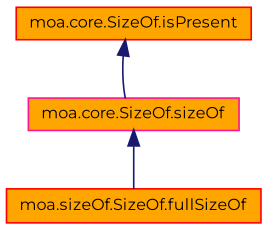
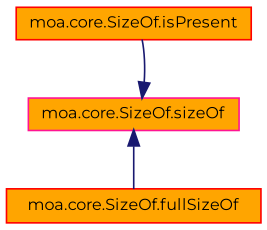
edge "moa.core.SizeOf.sizeOf" -> "moa.core.SizeOf.isPresent": reversed
node "moa.sizeOf.SizeOf.fullSizeOf": label "moa.sizeOf.SizeOf.fullSizeOf" -> "moa.core.SizeOf.fullSizeOf"
